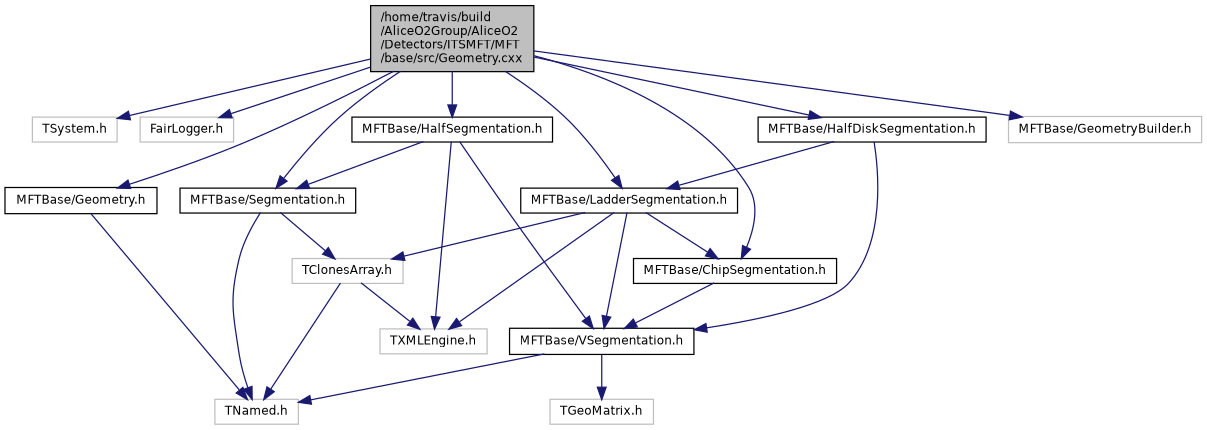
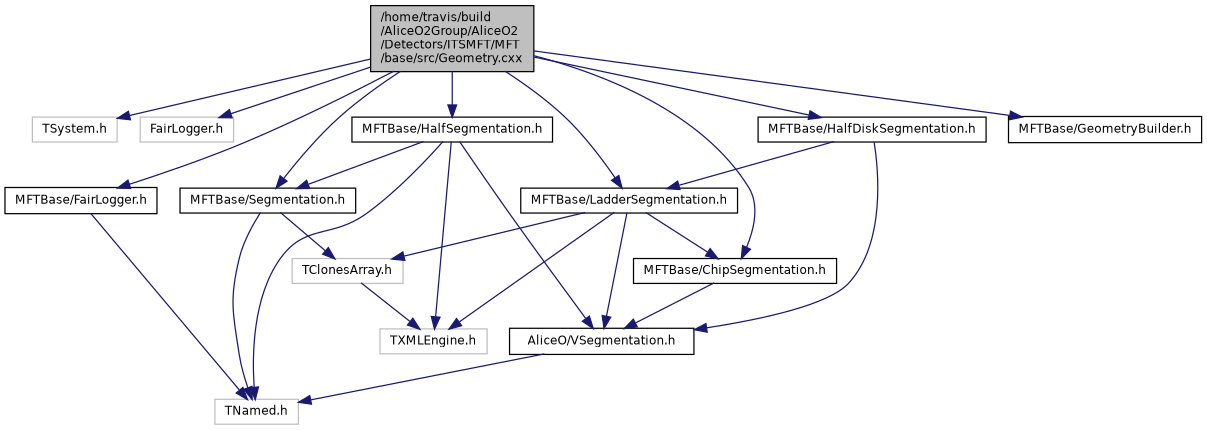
node "MFTBase/GeometryBuilder.h": color grey75 -> black
node "MFTBase/Geometry.h": label "MFTBase/Geometry.h" -> "MFTBase/FairLogger.h"
edge "TClonesArray.h" -> "TNamed.h": now "MFTBase/HalfSegmentation.h" -> "TNamed.h"
node "MFTBase/VSegmentation.h": label "MFTBase/VSegmentation.h" -> "AliceO/VSegmentation.h"
node "TGeoMatrix.h": removed
